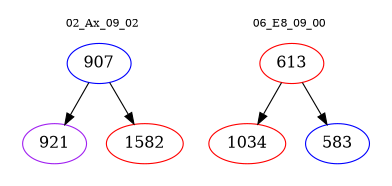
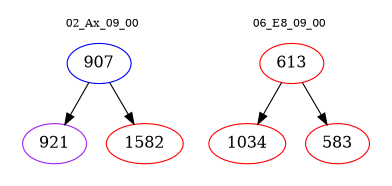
cluster "02_Ax_09_02": label "02_Ax_09_02" -> "02_Ax_09_00"
node "583": color blue -> red
